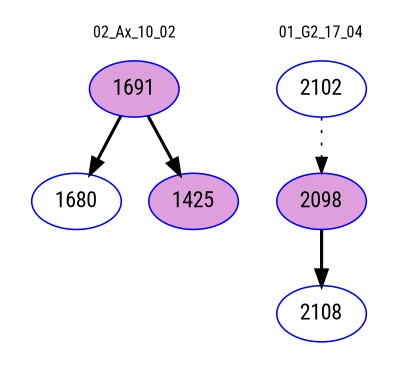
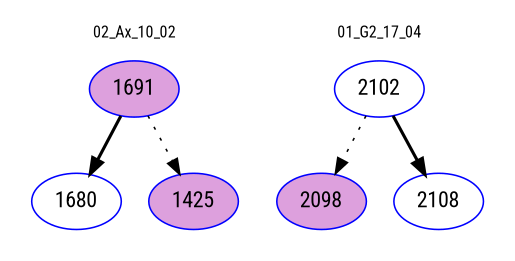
edge "1691" -> "1425": style bold -> dotted
edge "2098" -> "2108": now "2102" -> "2108"
